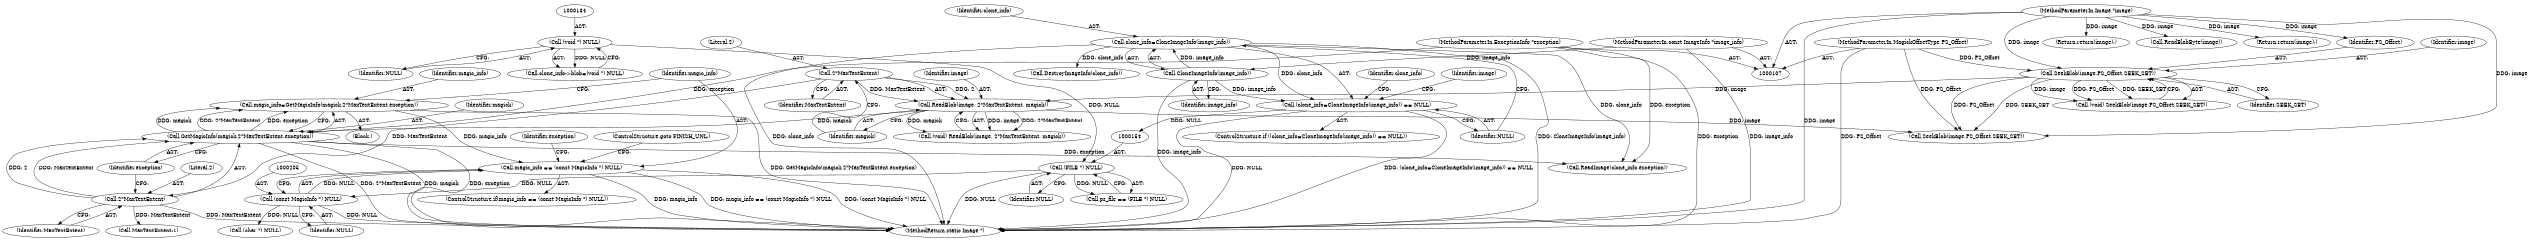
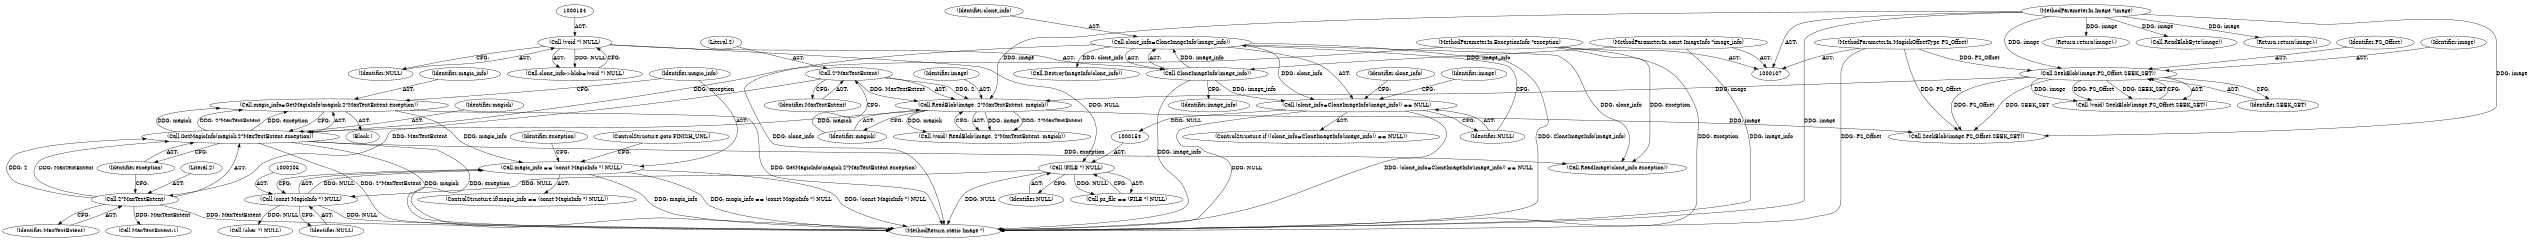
edge "(MethodParameterIn,Image *image)" -> "(Identifier,PS_Offset)": now "(MethodParameterIn,Image *image)" -> "(Call,ReadBlob(image, 2*MaxTextExtent, magick))"
edge "(Identifier,image_info)" -> "(Call,CloneImageInfo(image_info))": now "(Call,(void *) NULL)" -> "(Call,CloneImageInfo(image_info))"
